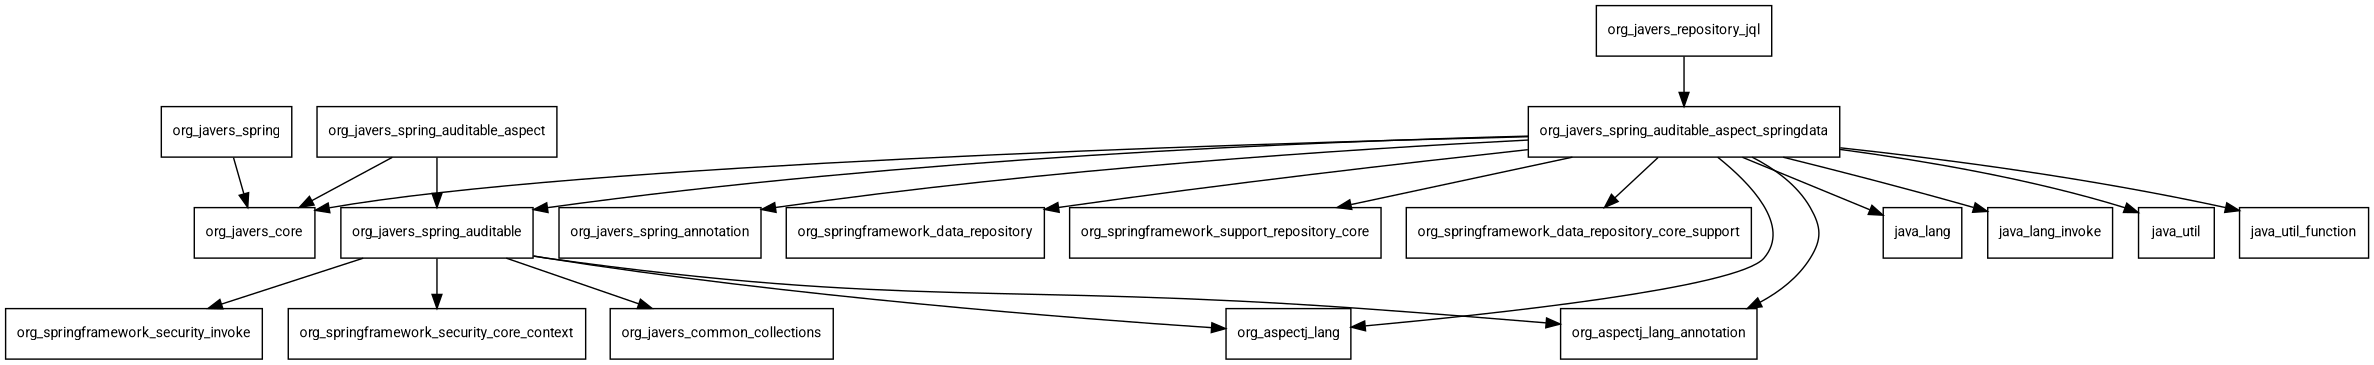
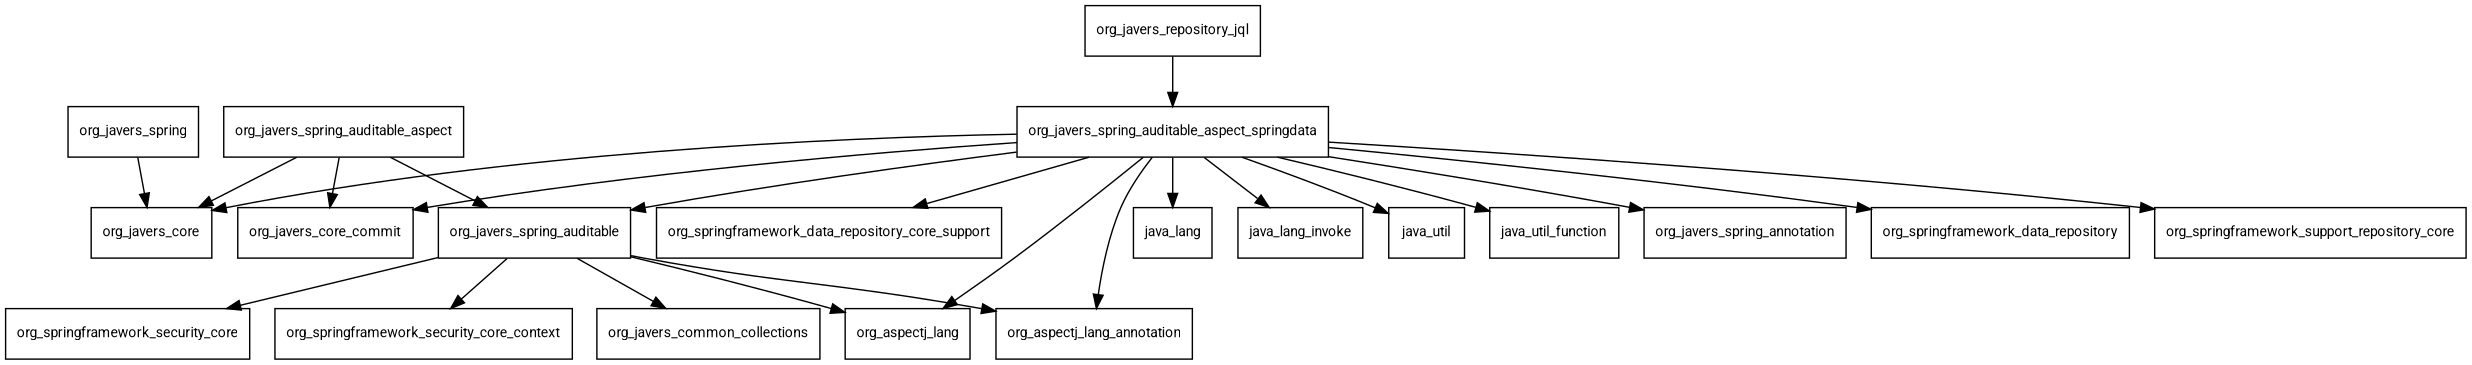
node "org_javers_core_commit": added
node "org_springframework_security_invoke": label "org_springframework_security_invoke" -> "org_springframework_security_core"
